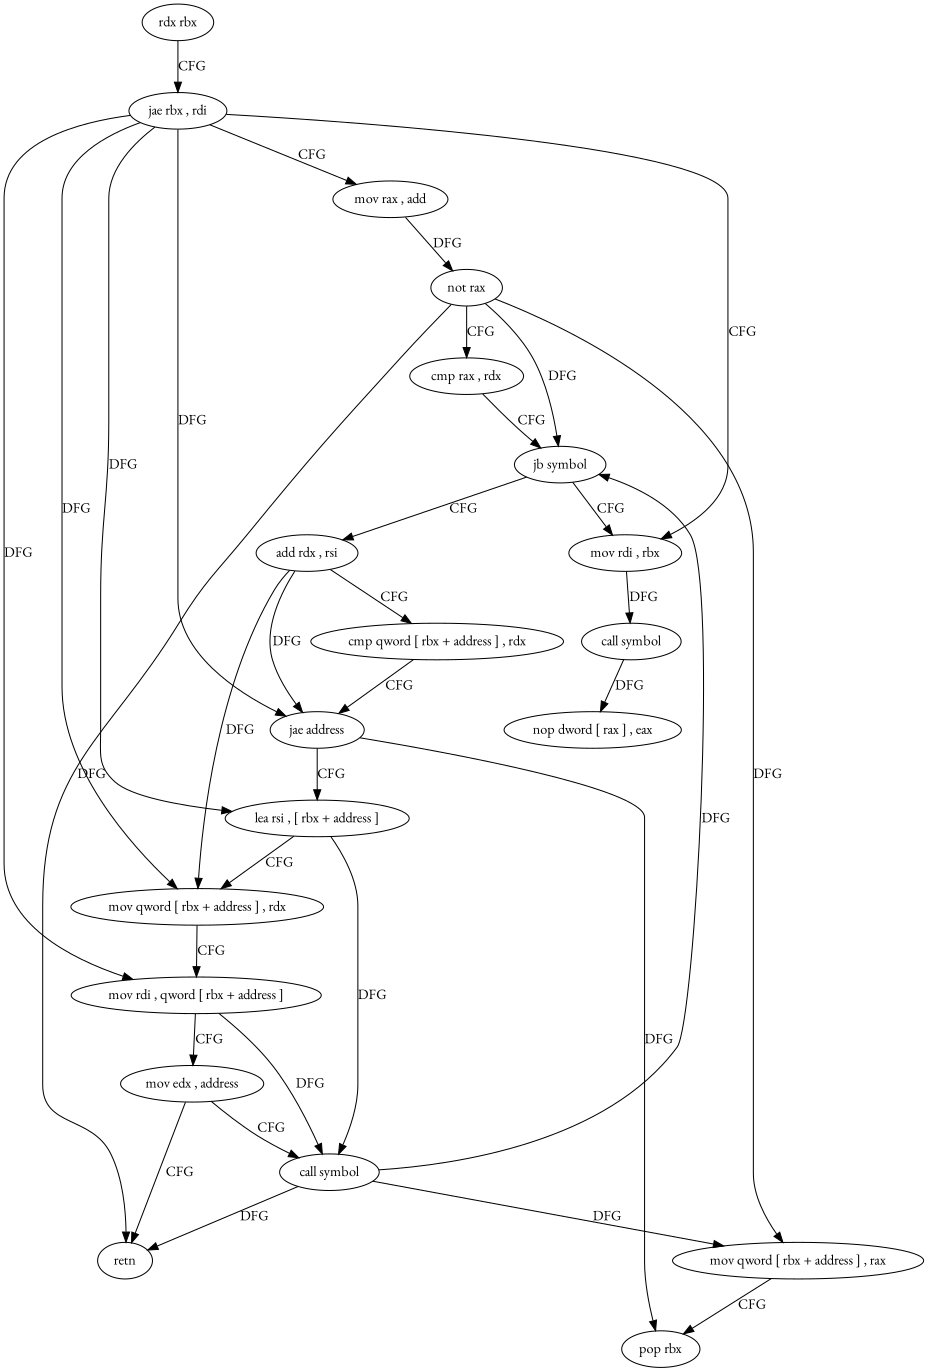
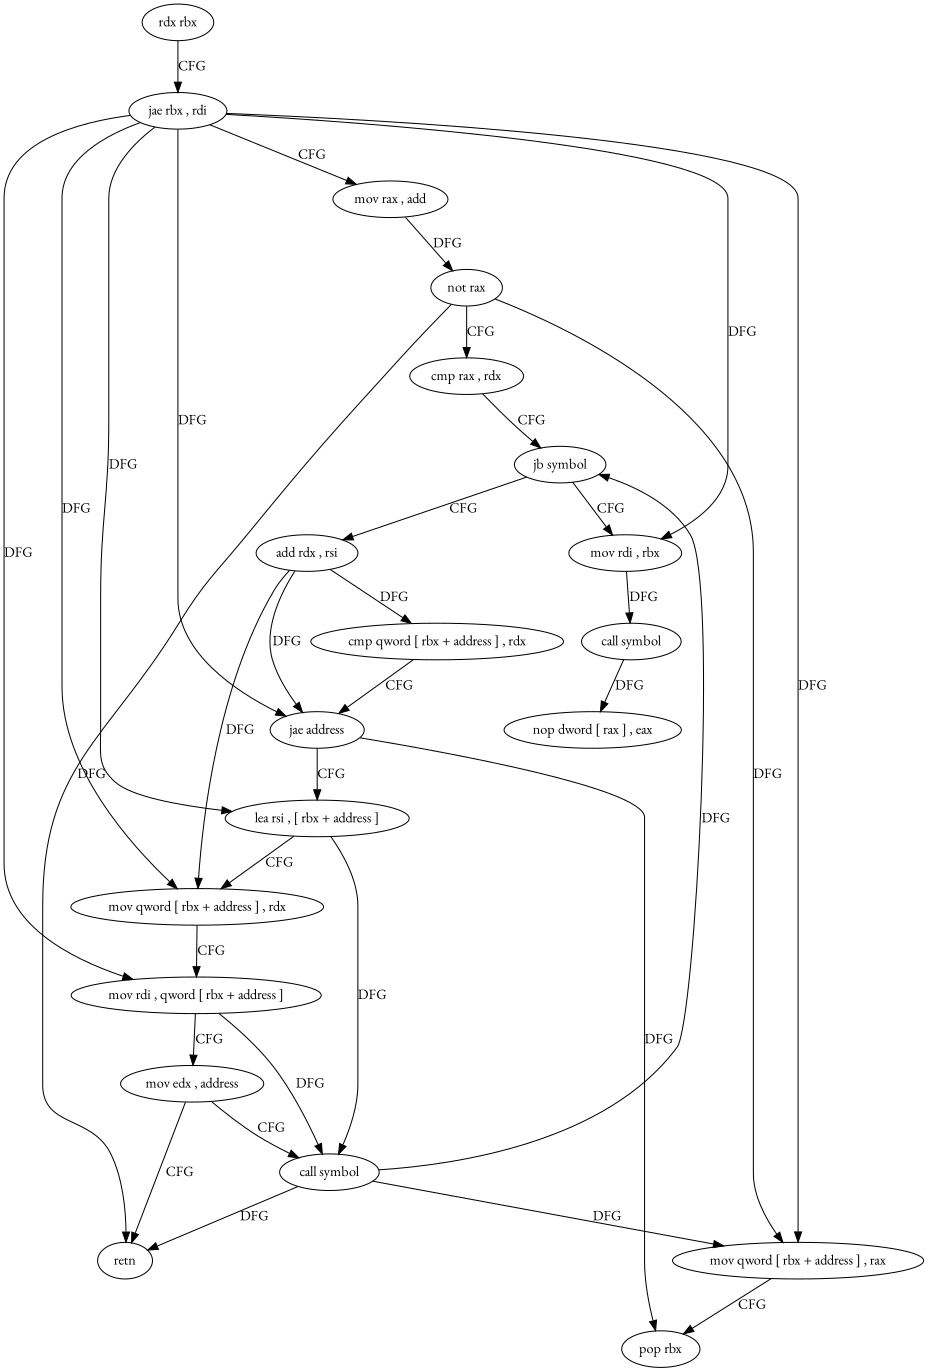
edge "jae rbx , rdi" -> "mov rdi , rbx": label "CFG" -> "DFG"
edge "not rax" -> "jb symbol": removed, label "DFG"
edge "jae rbx , rdi" -> "mov qword [ rbx + address ] , rax": added, label "DFG"
edge "add rdx , rsi" -> "cmp qword [ rbx + address ] , rdx": label "CFG" -> "DFG"
